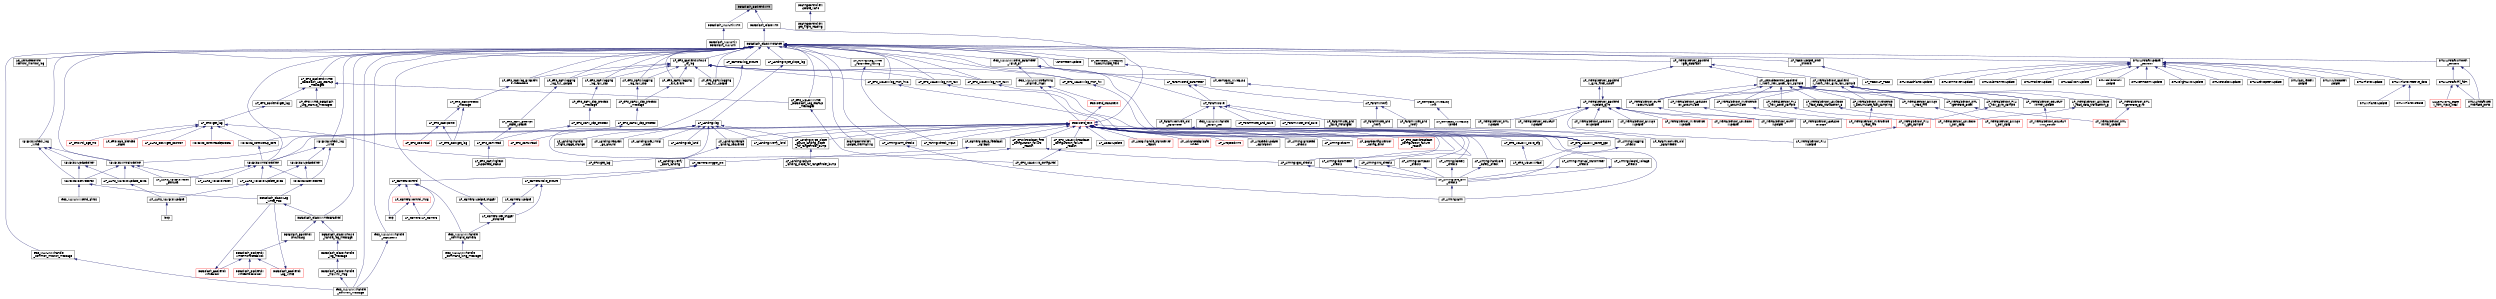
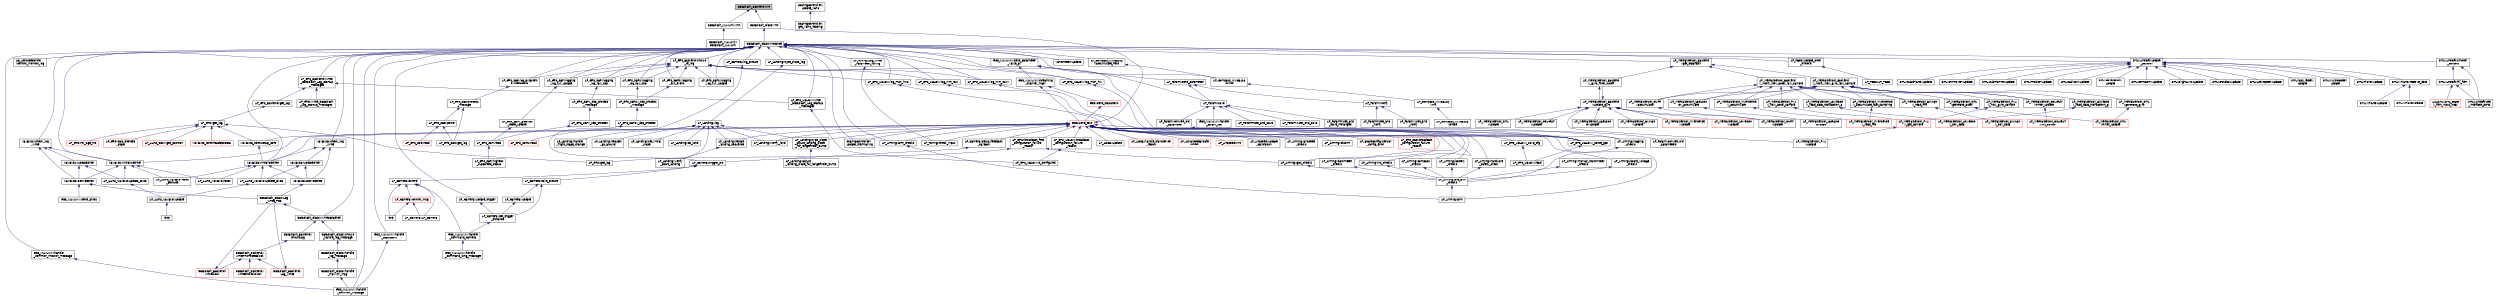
node "SoaringController:: get_flight_reading": label "SoaringController:: get_flight_reading" -> "SoaringController:: get_vario_reading"
node "AP_AttitudeControl_Backend ::_notify_new_accel_raw_sample": label "AP_AttitudeControl_Backend ::_notify_new_accel_raw_sample" -> "AP_InertialSensor_Backend ::_notify_new_accel_raw_sample"
